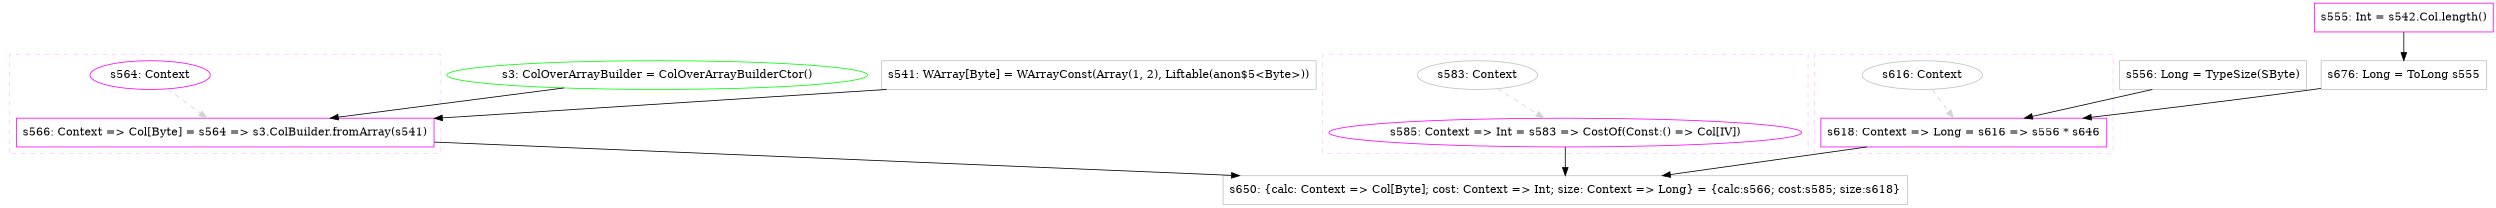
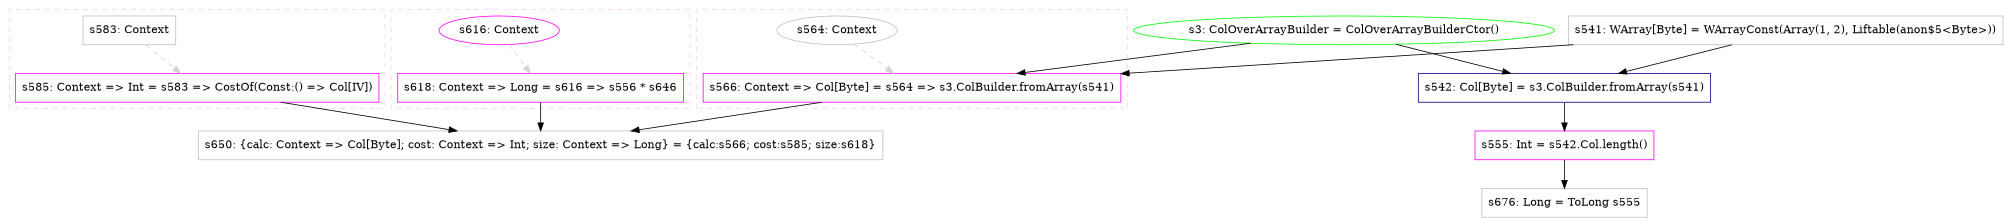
node "s564: Context": color magenta -> gray
node "s583: Context": shape ellipse -> box
node "s616: Context": color gray -> magenta
node "s556: Long = TypeSize(SByte)": removed
node "s542: Col[Byte] = s3.ColBuilder.fromArray(s541)": added
edge "s676: Long = ToLong s555" -> "s618: Context => Long = s616 => s556 * s646": removed
node "s585: Context => Int = s583 => CostOf(Const:() => Col[IV])": shape ellipse -> box
